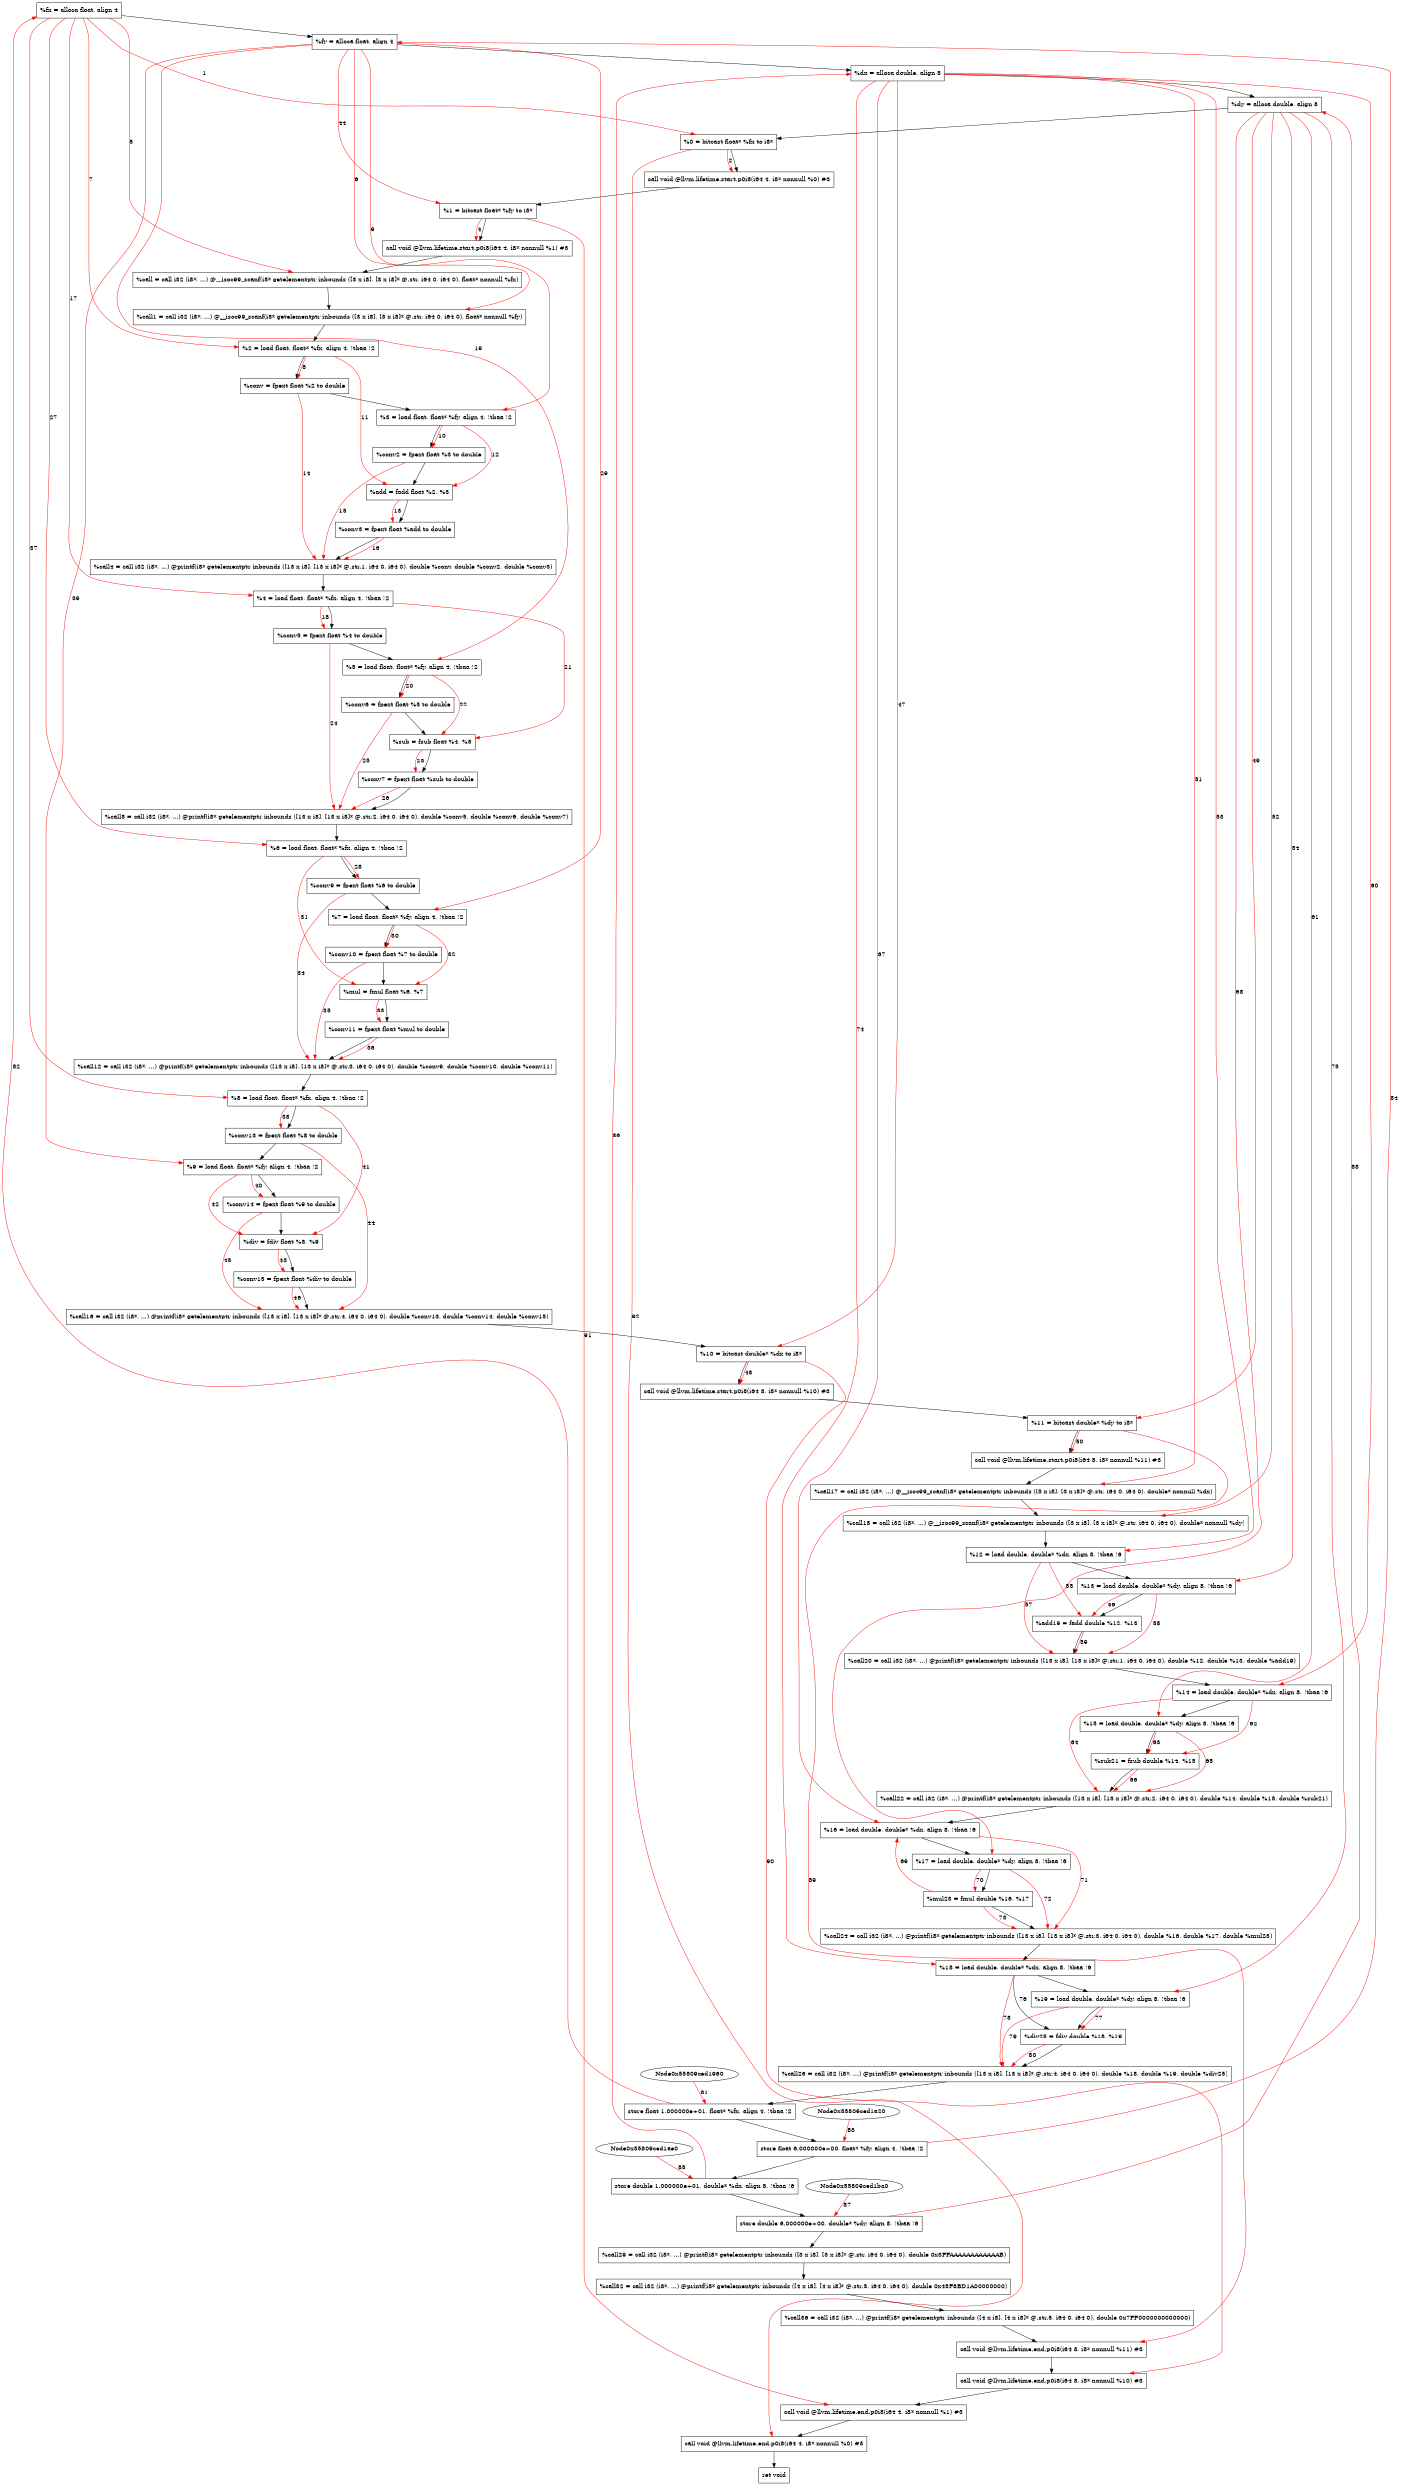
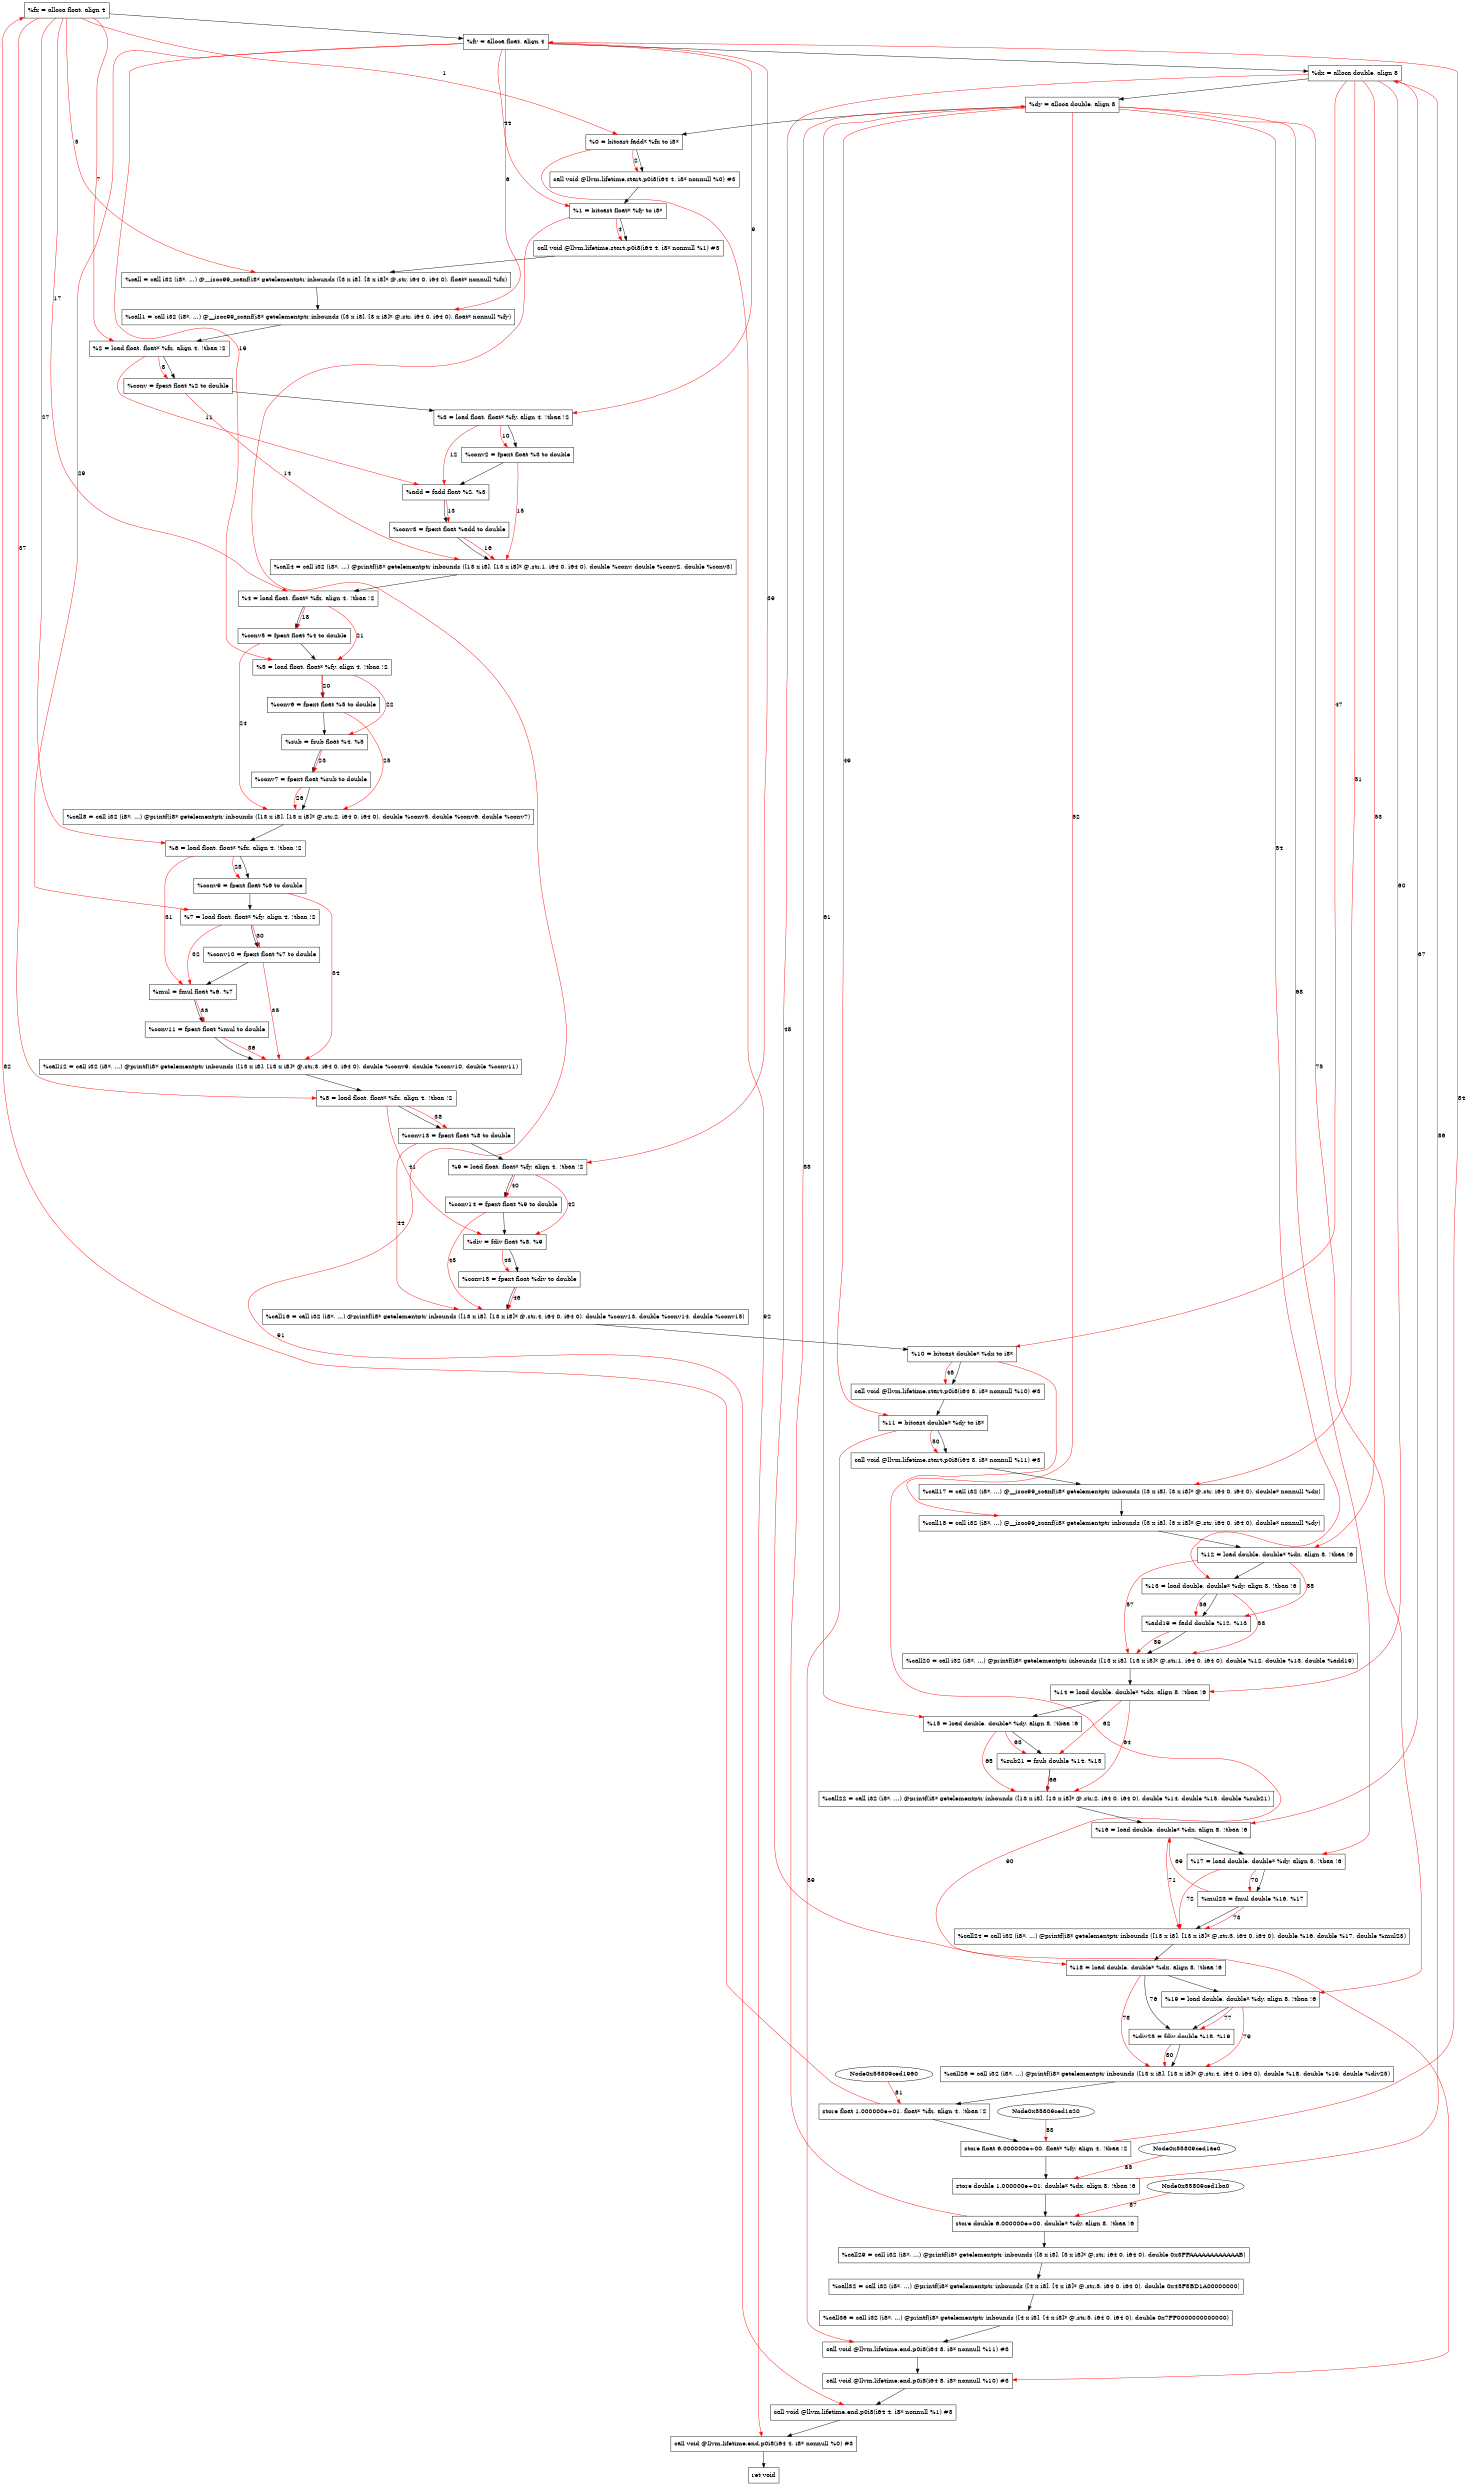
node "%0 = bitcast float* %fx to i8*": label "%0 = bitcast float* %fx to i8*" -> "%0 = bitcast fadd* %fx to i8*"
edge "%4 = load float, float* %fx, align 4, !tbaa !2" -> "%sub = fsub float %4, %5": now "%4 = load float, float* %fx, align 4, !tbaa !2" -> "%5 = load float, float* %fy, align 4, !tbaa !2"
edge "%dx = alloca double, align 8" -> "%18 = load double, double* %dx, align 8, !tbaa !6": label "74" -> "48"
